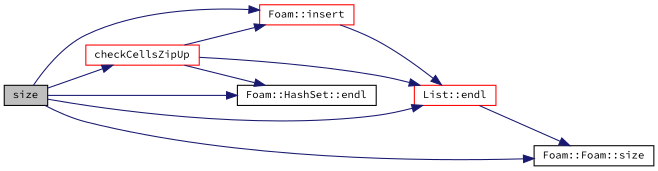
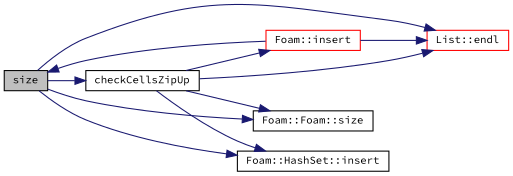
edge "size" -> "Foam::insert": reversed
node "checkCellsZipUp": color red -> black
node "Foam::HashSet::endl": label "Foam::HashSet::endl" -> "Foam::HashSet::insert"
edge "List::endl" -> "Foam::Foam::size": now "checkCellsZipUp" -> "Foam::Foam::size"
